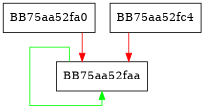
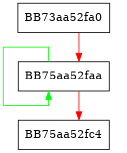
node "BB75aa52fa0": label "BB75aa52fa0" -> "BB73aa52fa0"
edge "BB75aa52fc4" -> "BB75aa52faa": reversed
